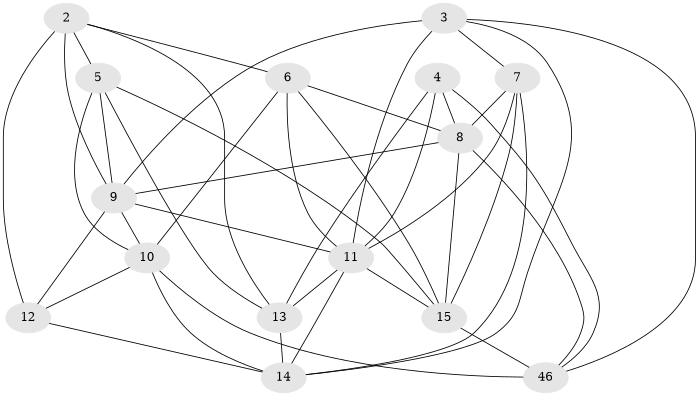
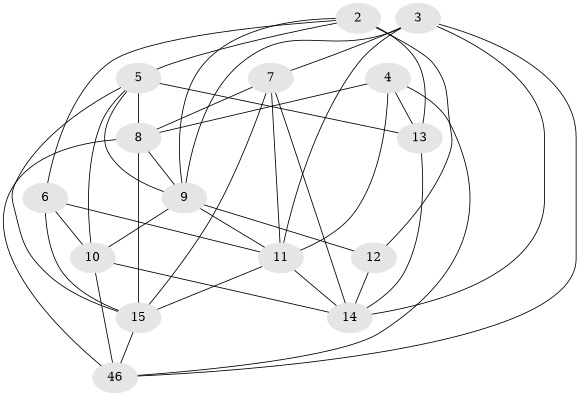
edge "6" -- "8": now "5" -- "8"
edge "10" -- "12": removed
edge "11" -- "13": removed
